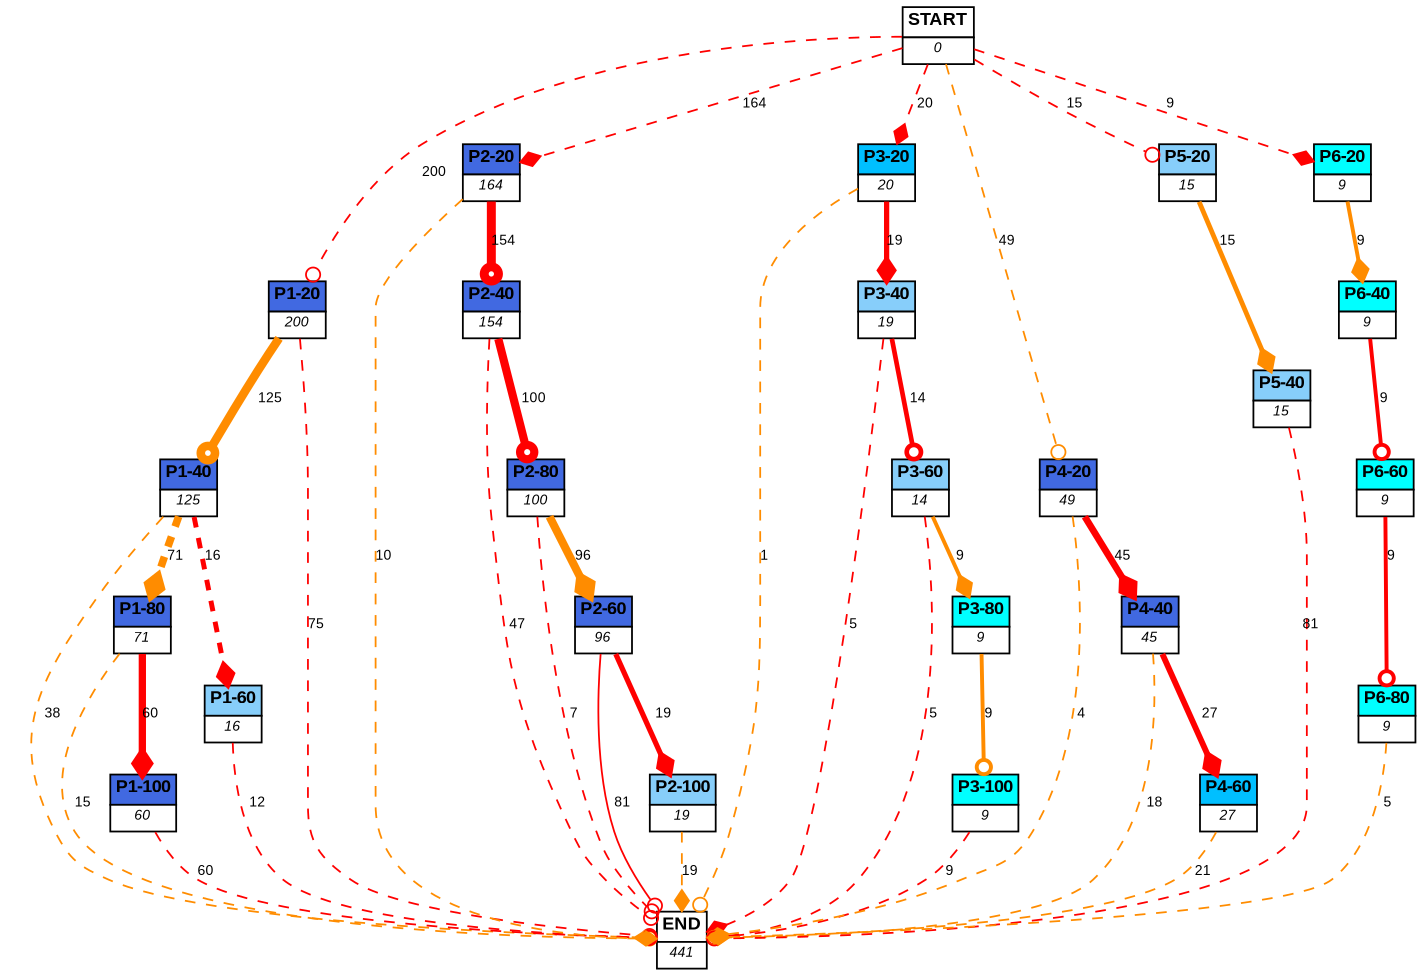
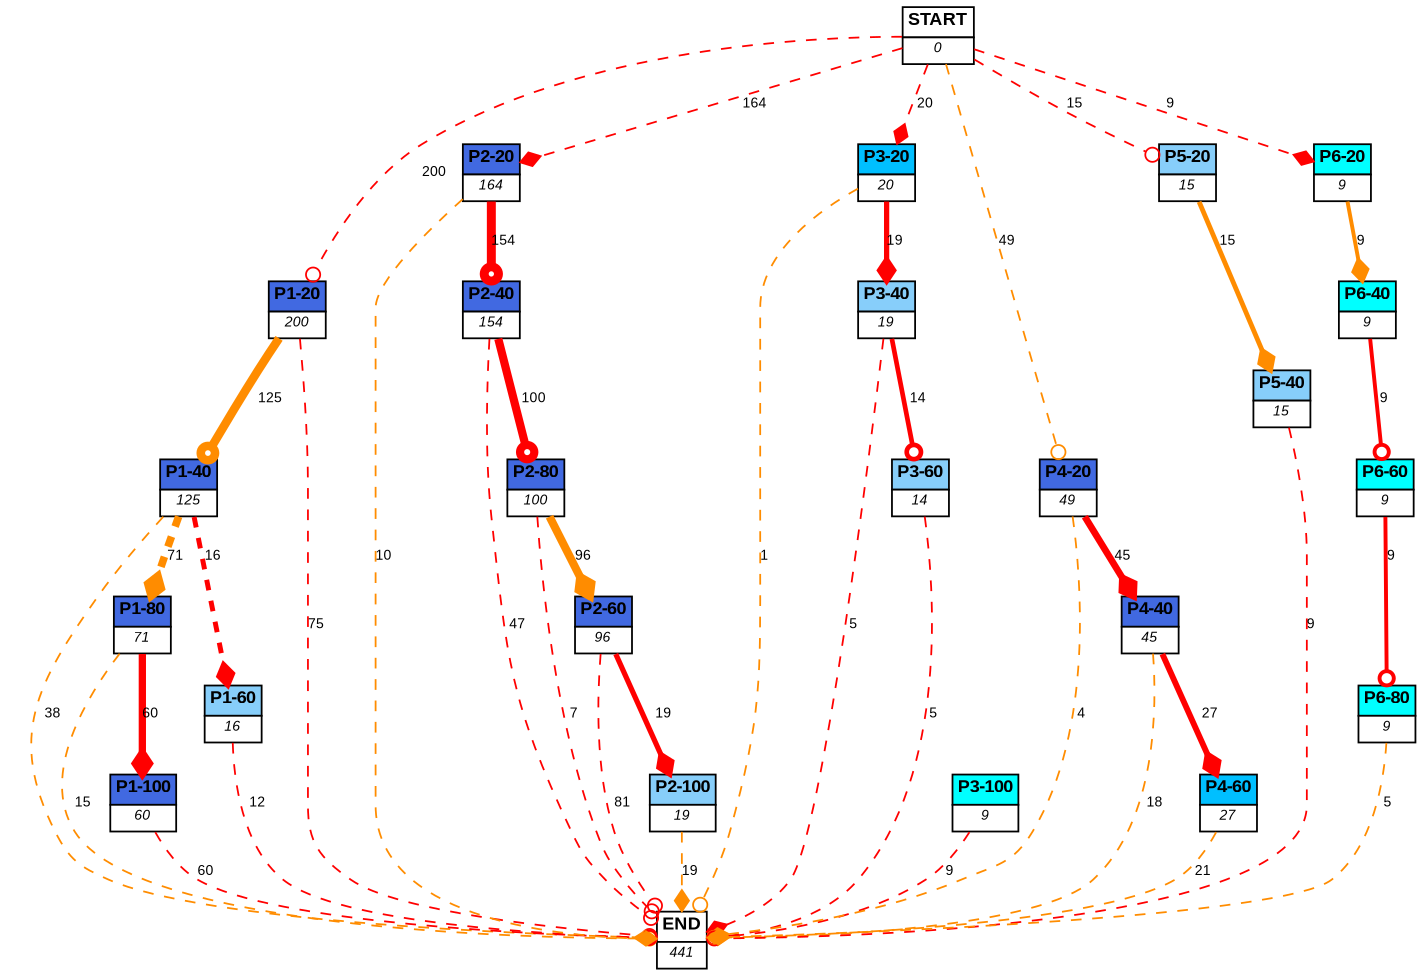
node "P3-80": removed
edge "P5-40" -> "END": label "81" -> "9"
edge "P2-60" -> "END": style solid -> dashed
